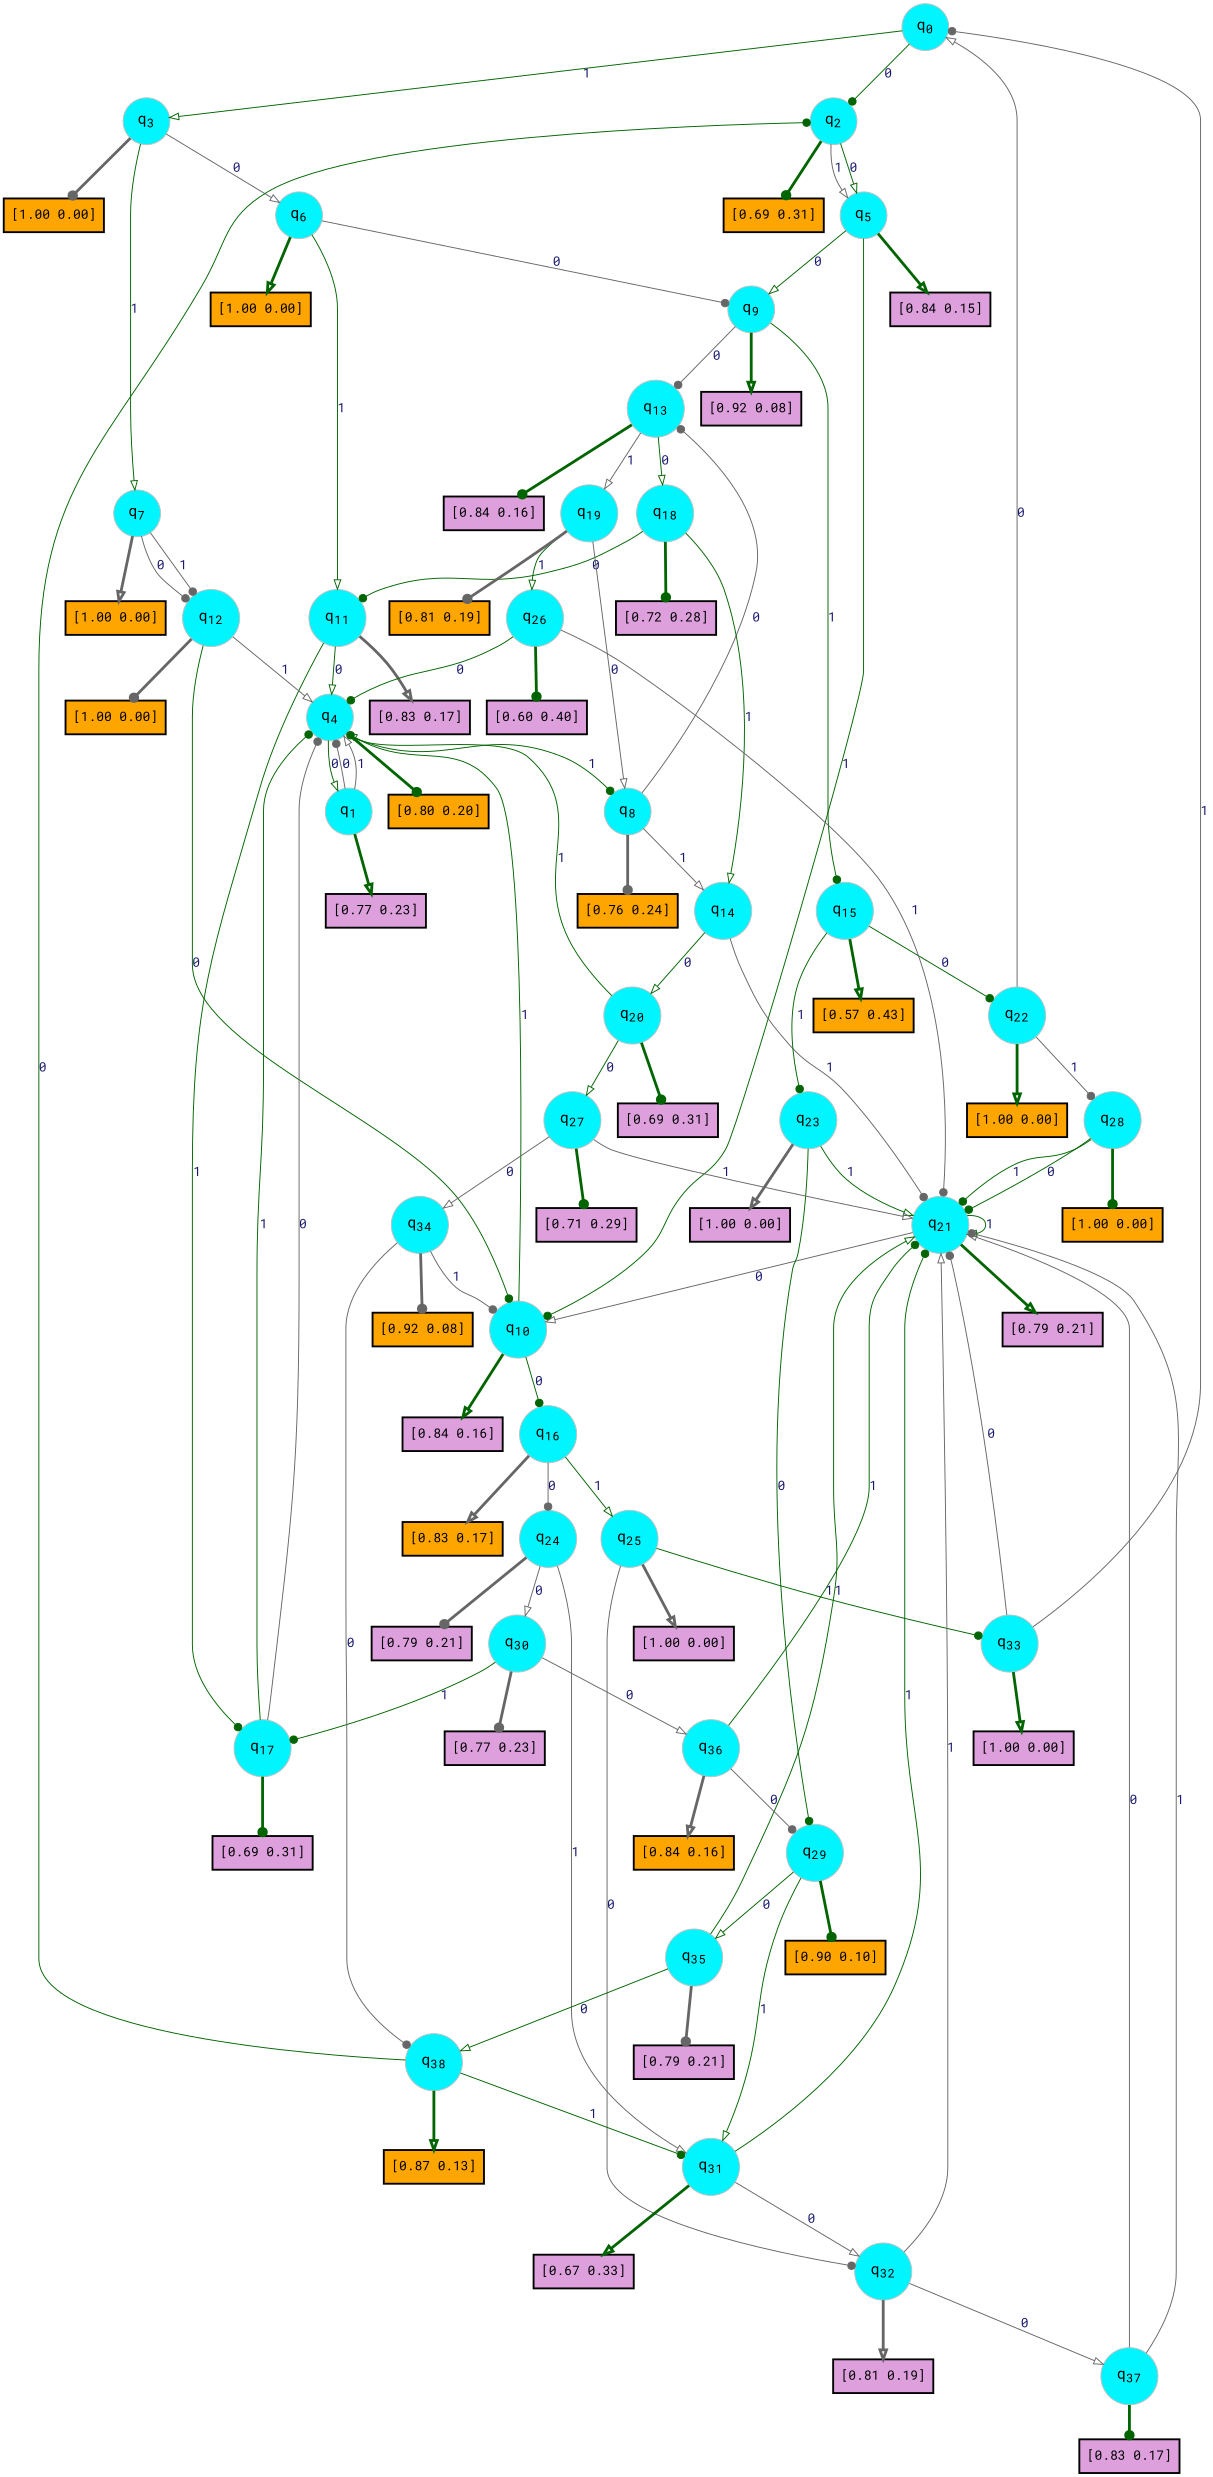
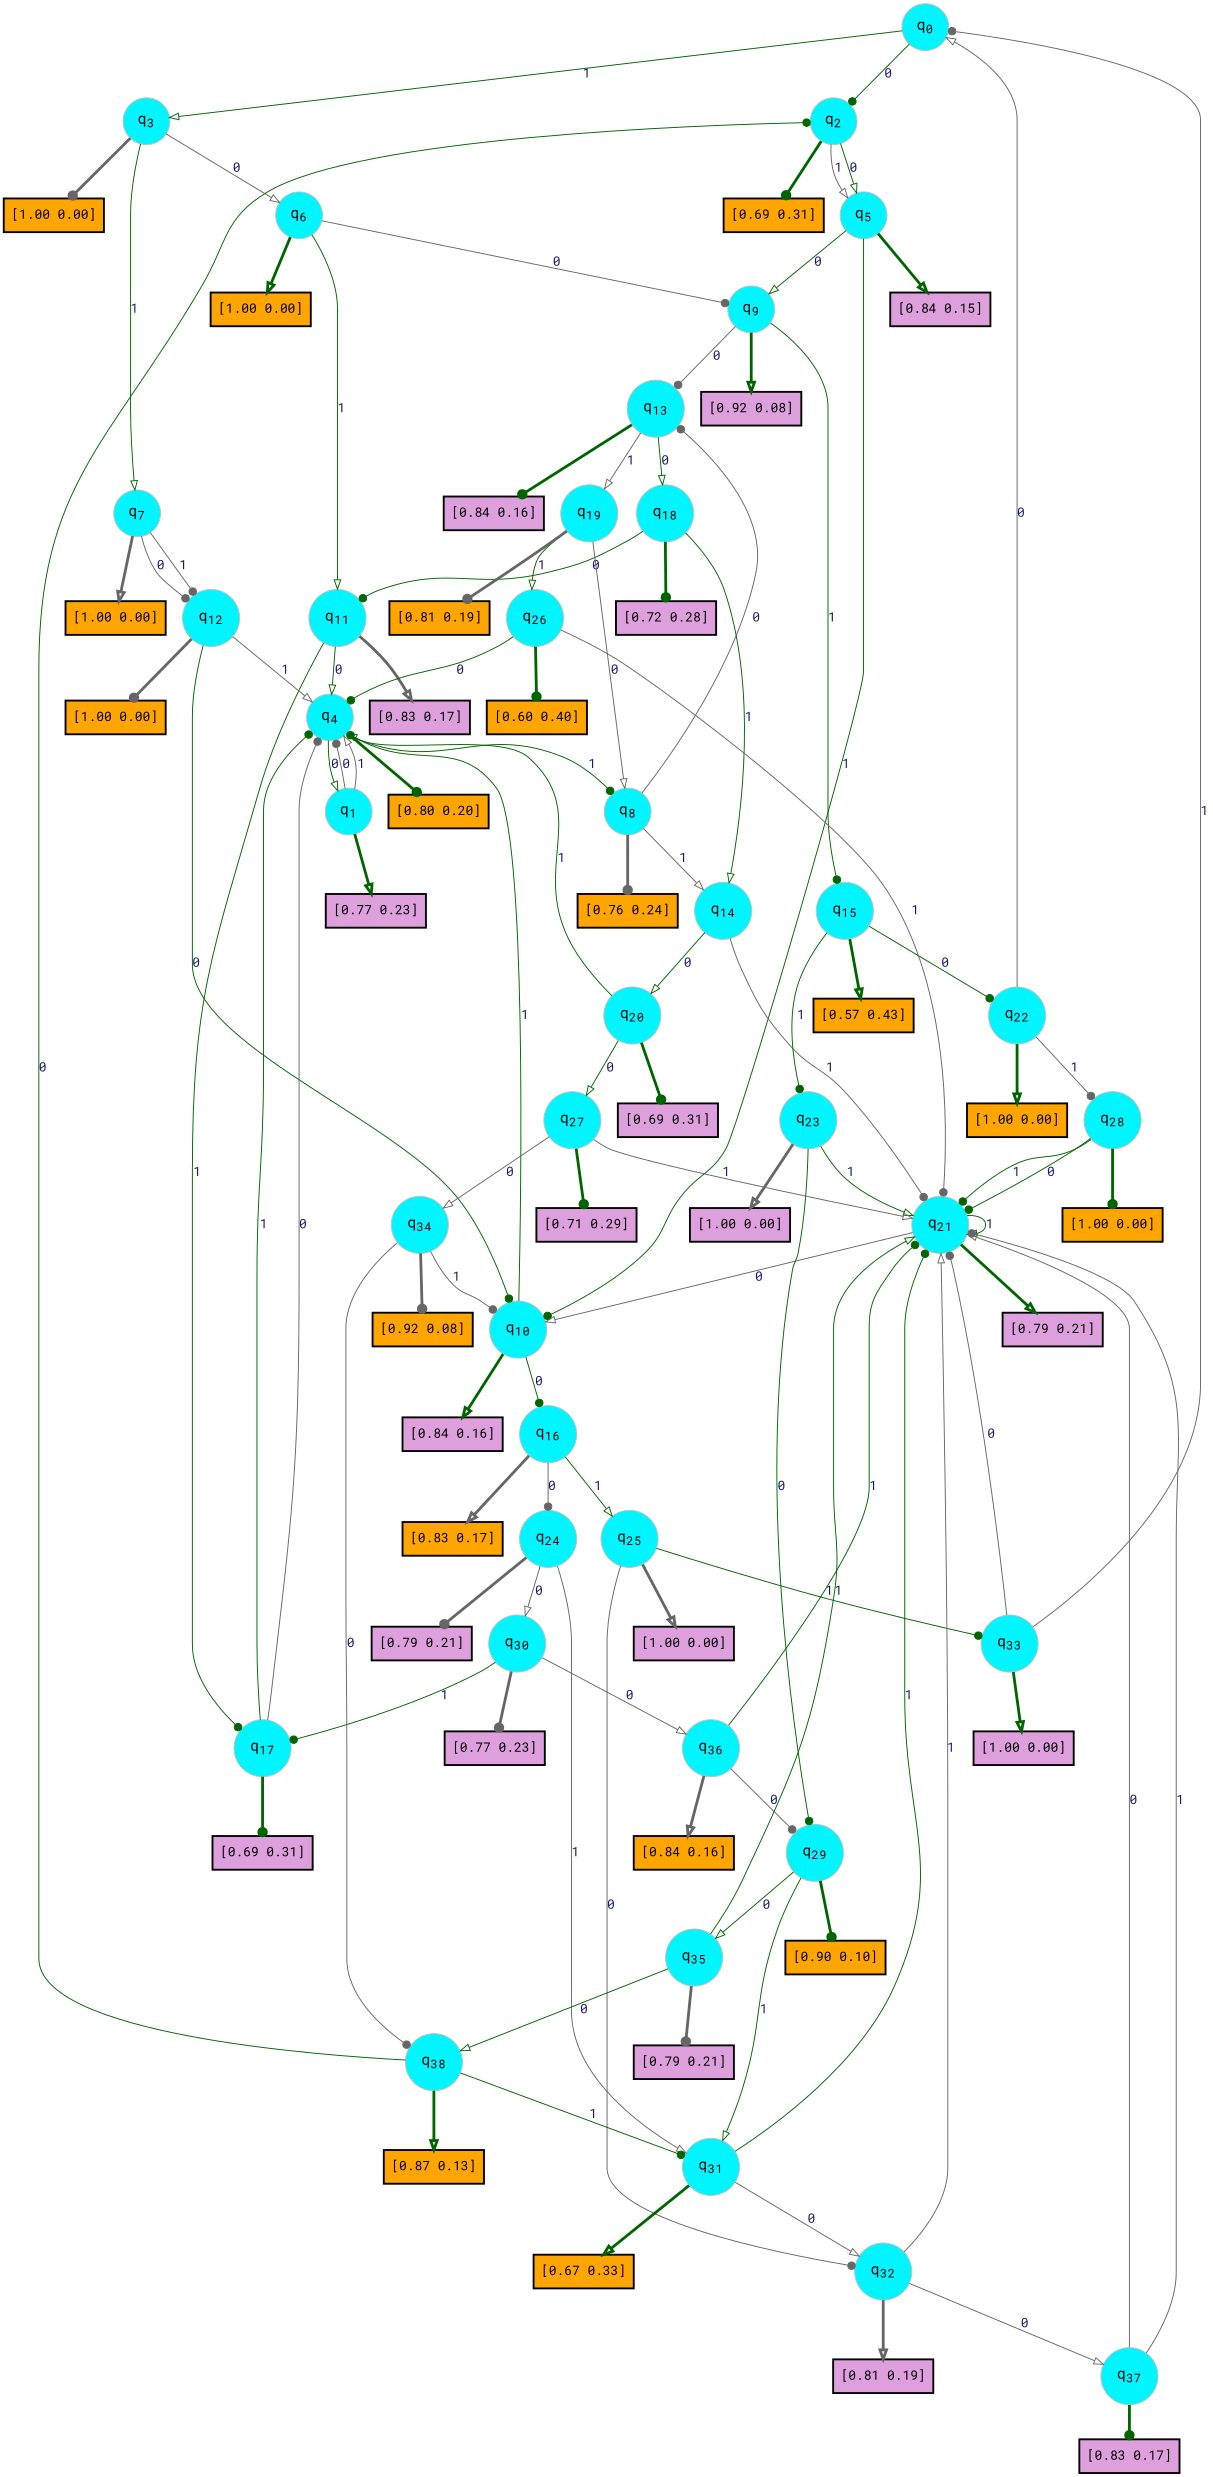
node "[0.60 0.40]": fillcolor plum -> orange
node "[0.67 0.33]": fillcolor plum -> orange
